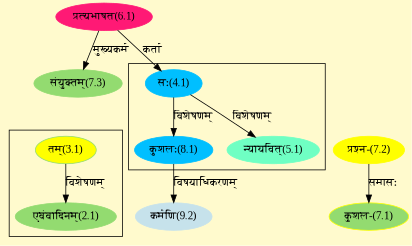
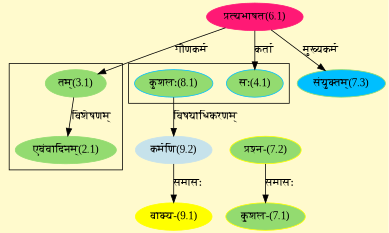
edge "प्रत्यभाषत(6.1)" -> "तम्(3.1)": added, label "गौणकर्म"
node "संयुक्तम्(7.3)": fillcolor #93db70 -> #00bfff
node "सः(4.1)": fillcolor #00bfff -> #93db70
edge "सः(4.1)" -> "कुशलः(8.1)": removed, label "विशेषणम्"
node "तम्(3.1)": fillcolor #ffff00 -> #93db70
node "कुशलः(8.1)": fillcolor #00bfff -> #93db70
node "न्यायवित्(5.1)": removed
node "प्रश्न-(7.2)": fillcolor #ffff00 -> #93db70
node "वाक्य-(9.1)": added
